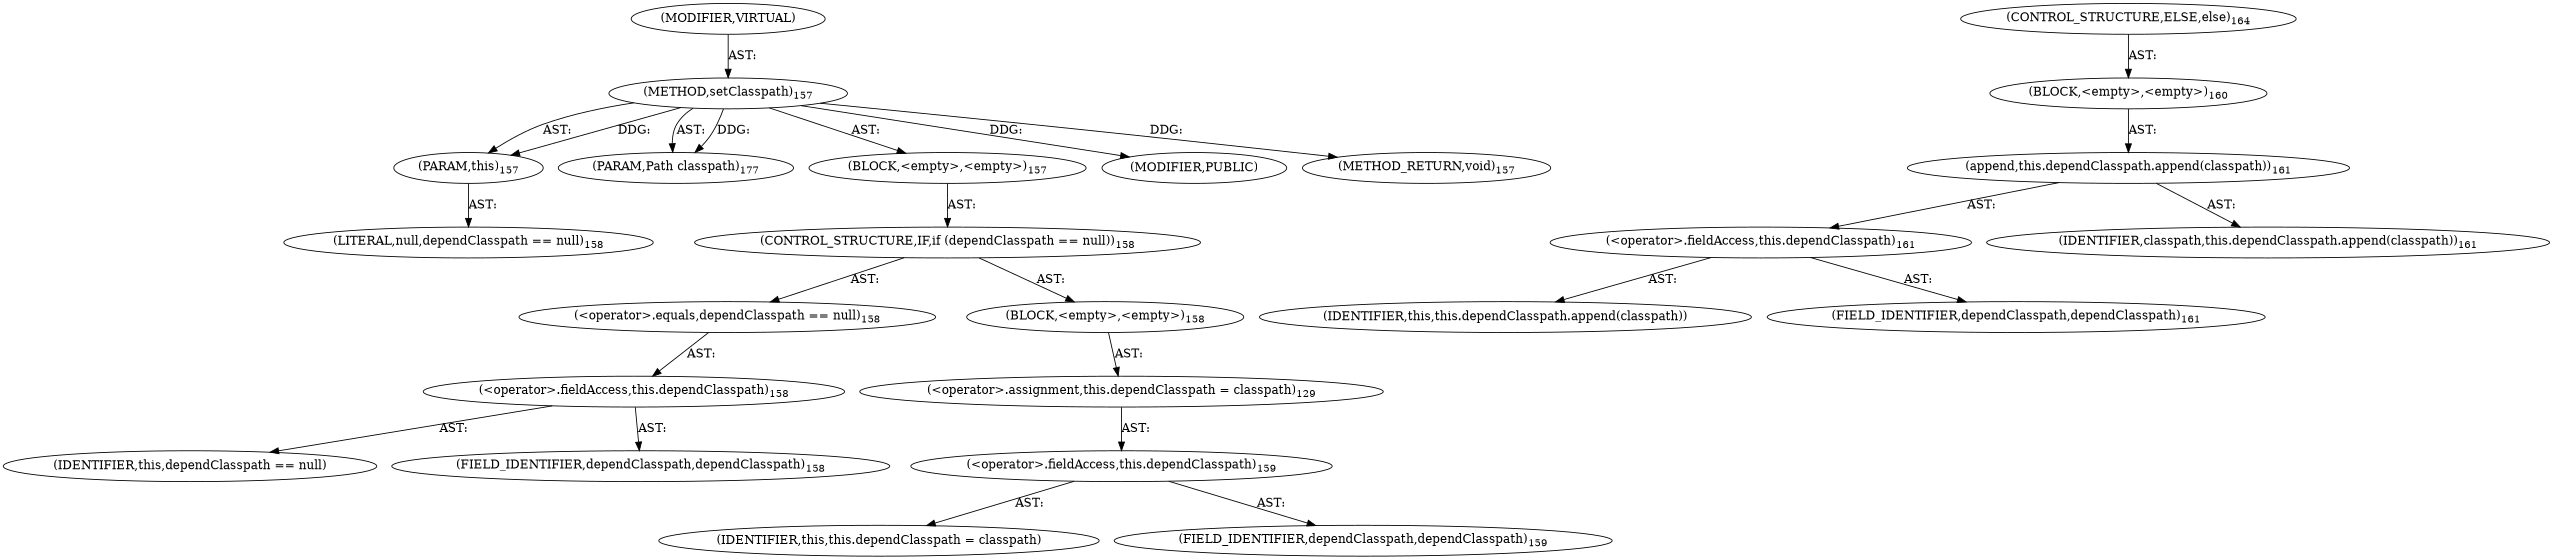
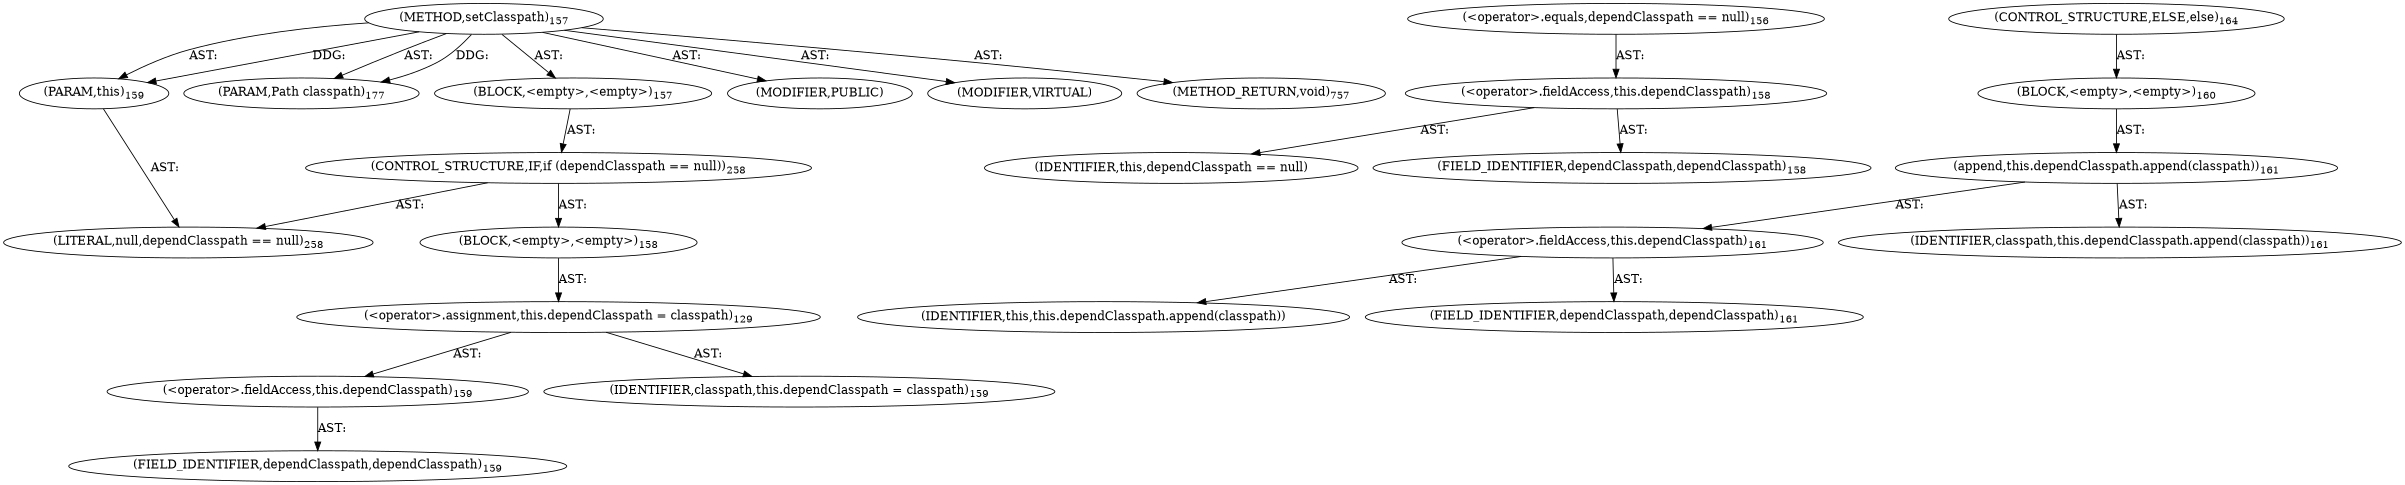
edge "(MODIFIER,VIRTUAL)" -> "(METHOD,setClasspath)": reversed
edge "(METHOD,setClasspath)" -> "(MODIFIER,PUBLIC)": label "DDG: " -> "AST: "
edge "(METHOD,setClasspath)" -> "(METHOD_RETURN,void)": label "DDG: " -> "AST: "
node "(PARAM,this)": text "157" -> "159"
node "(METHOD_RETURN,void)": text "157" -> "757"
node "(LITERAL,null,dependClasspath == null)": text "158" -> "258"
node "(CONTROL_STRUCTURE,IF,if (dependClasspath == null))": text "158" -> "258"
edge "(CONTROL_STRUCTURE,IF,if (dependClasspath == null))" -> "(<operator>.equals,dependClasspath == null)": now "(CONTROL_STRUCTURE,IF,if (dependClasspath == null))" -> "(LITERAL,null,dependClasspath == null)"
node "(<operator>.equals,dependClasspath == null)": text "158" -> "156"
node "(IDENTIFIER,classpath,this.dependClasspath = classpath)": added
node "(IDENTIFIER,this,this.dependClasspath = classpath)": removed
